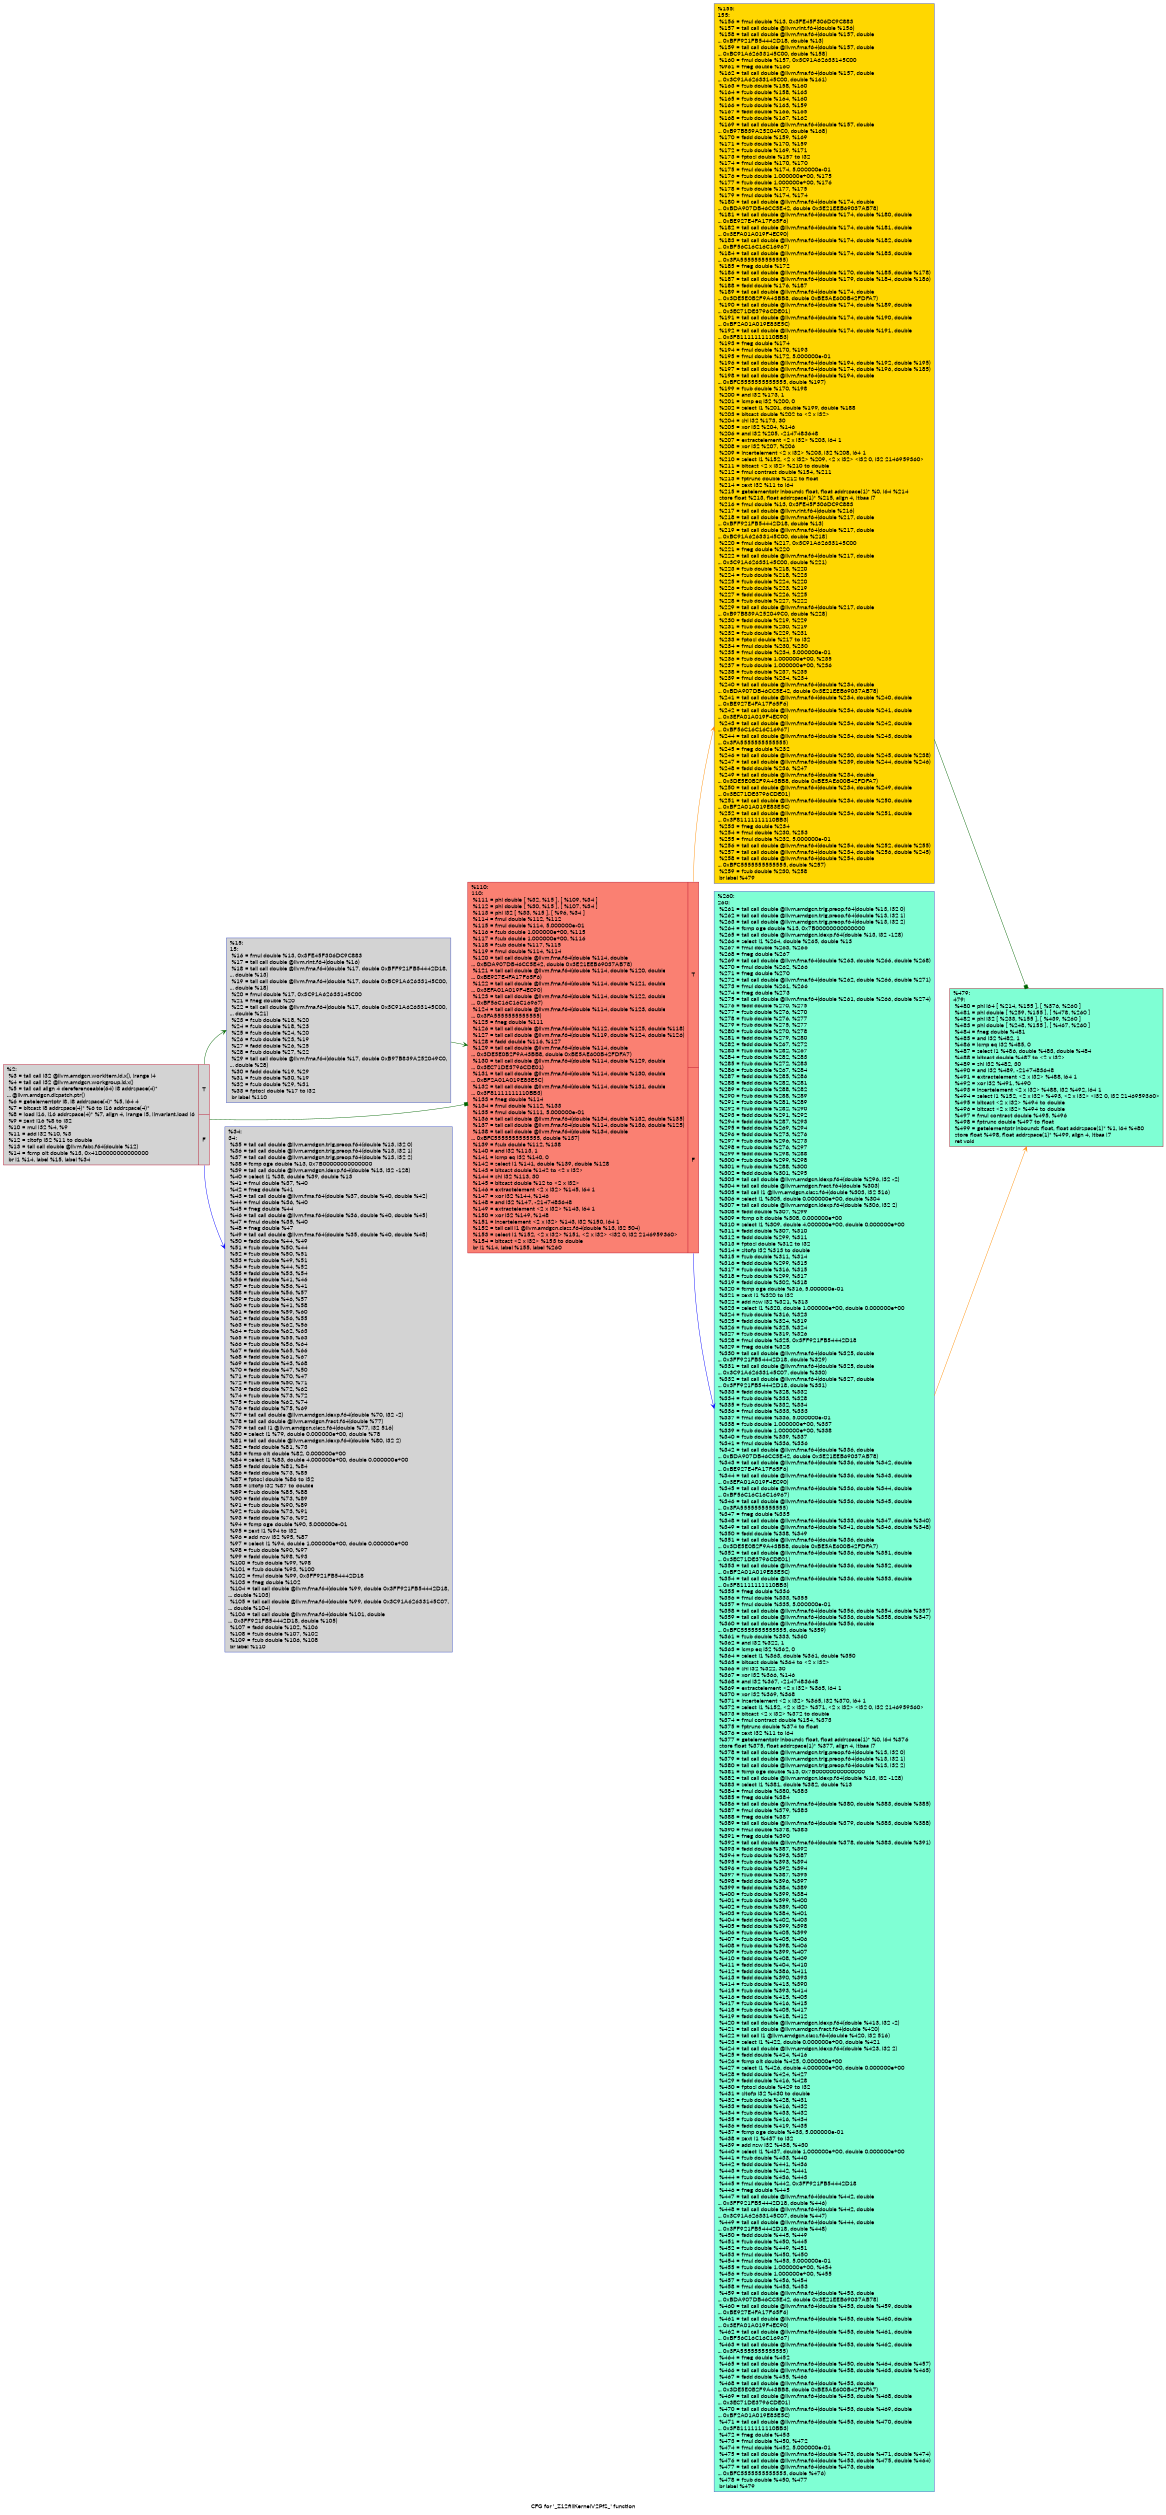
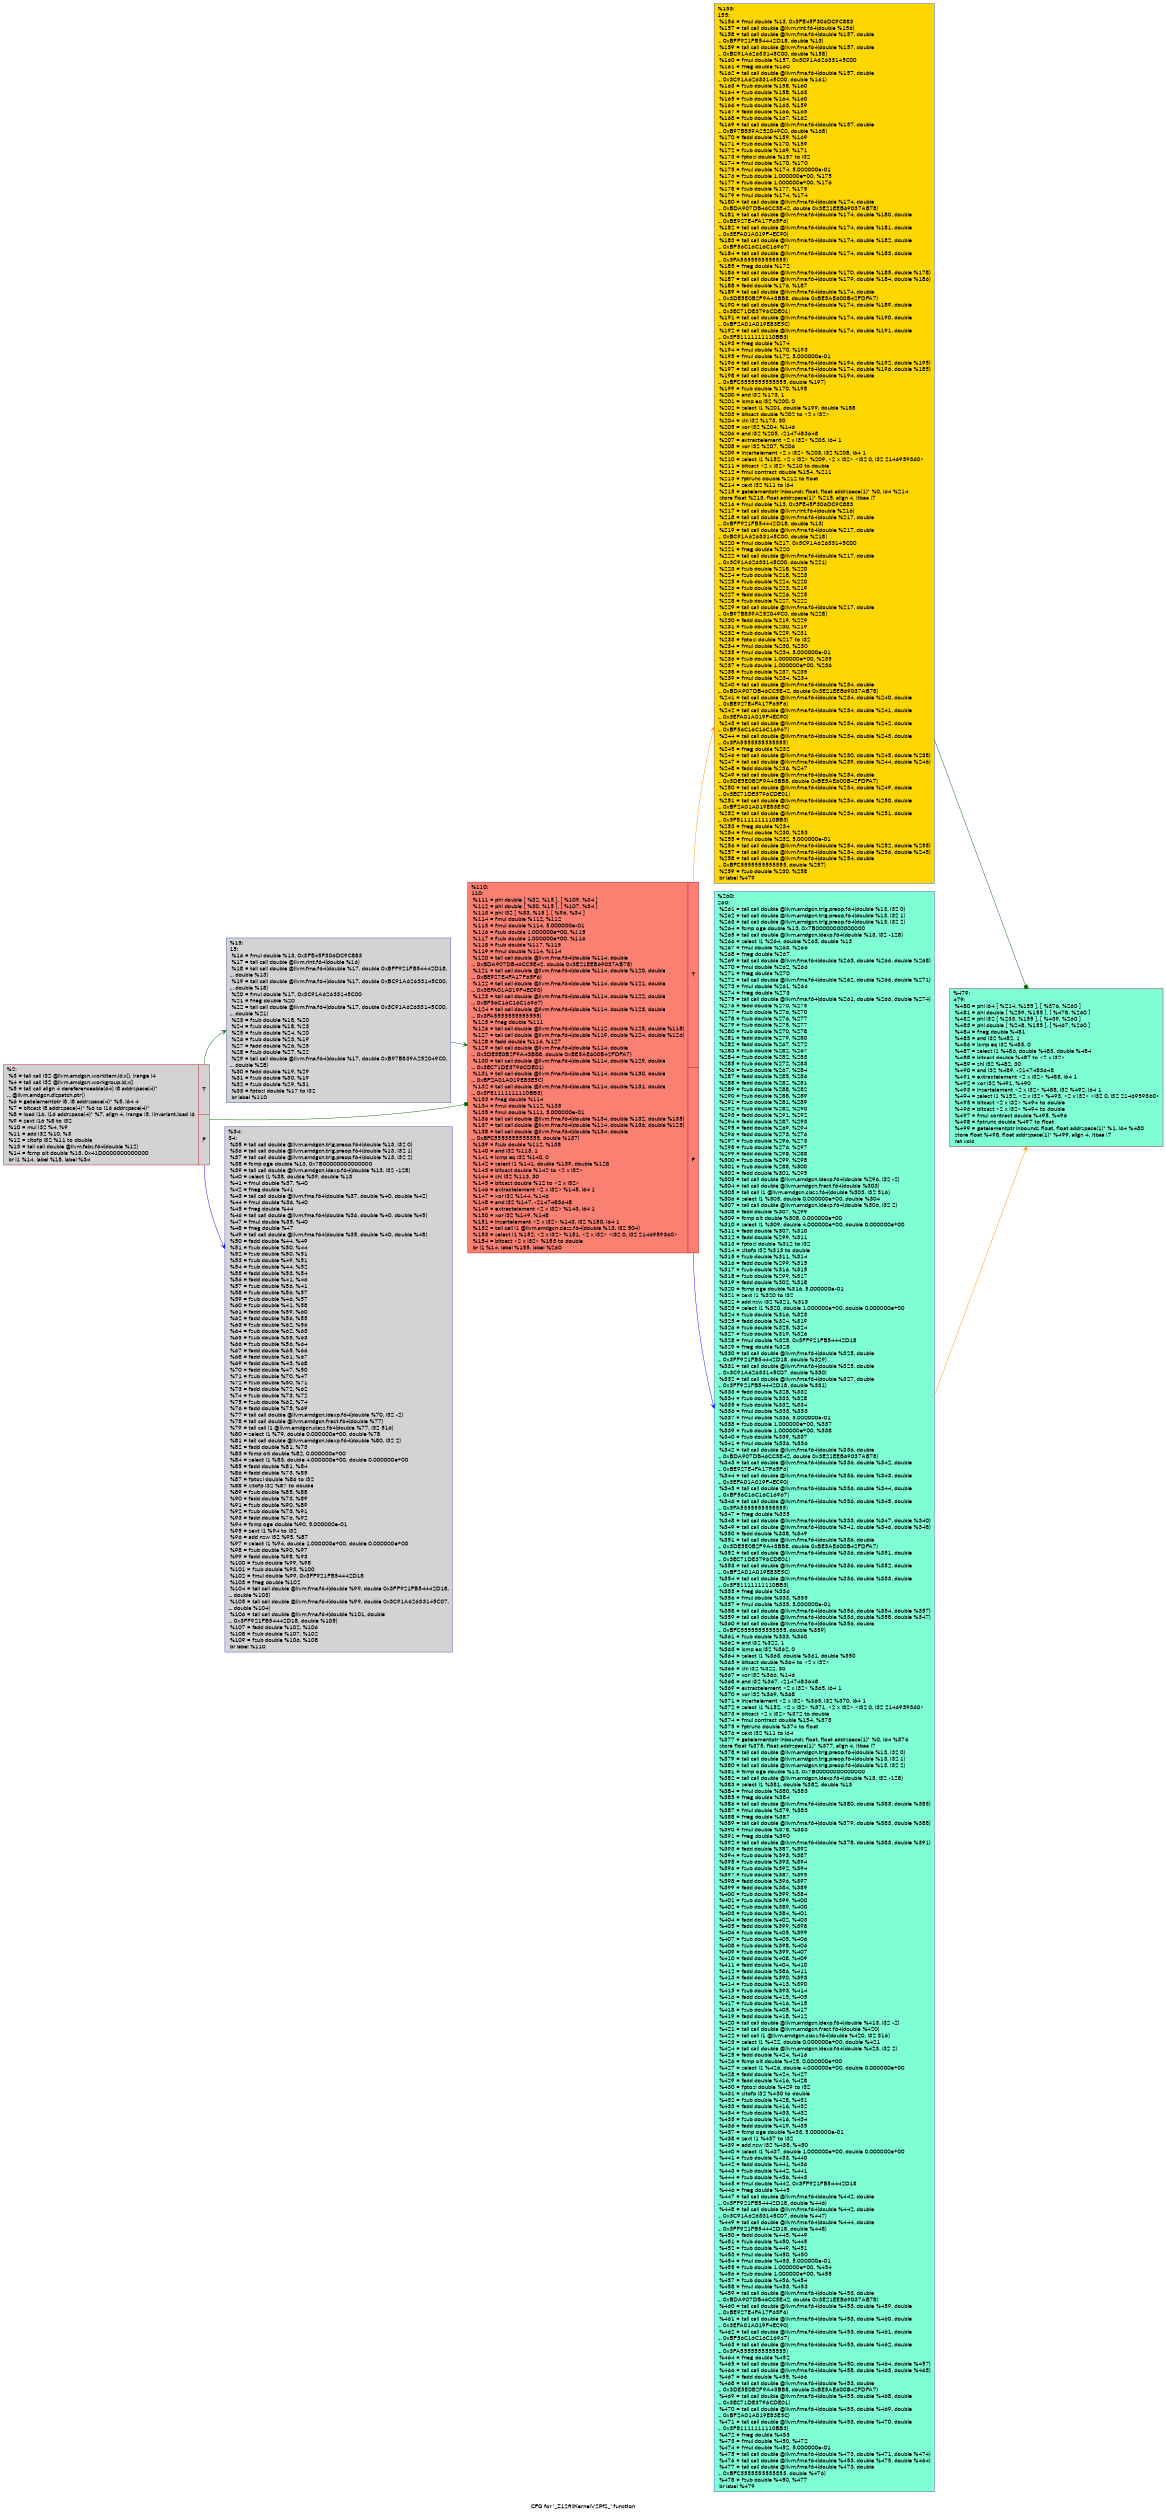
node "%155:": text "%961 = fneg double %160" -> "%161 = fneg double %160"
